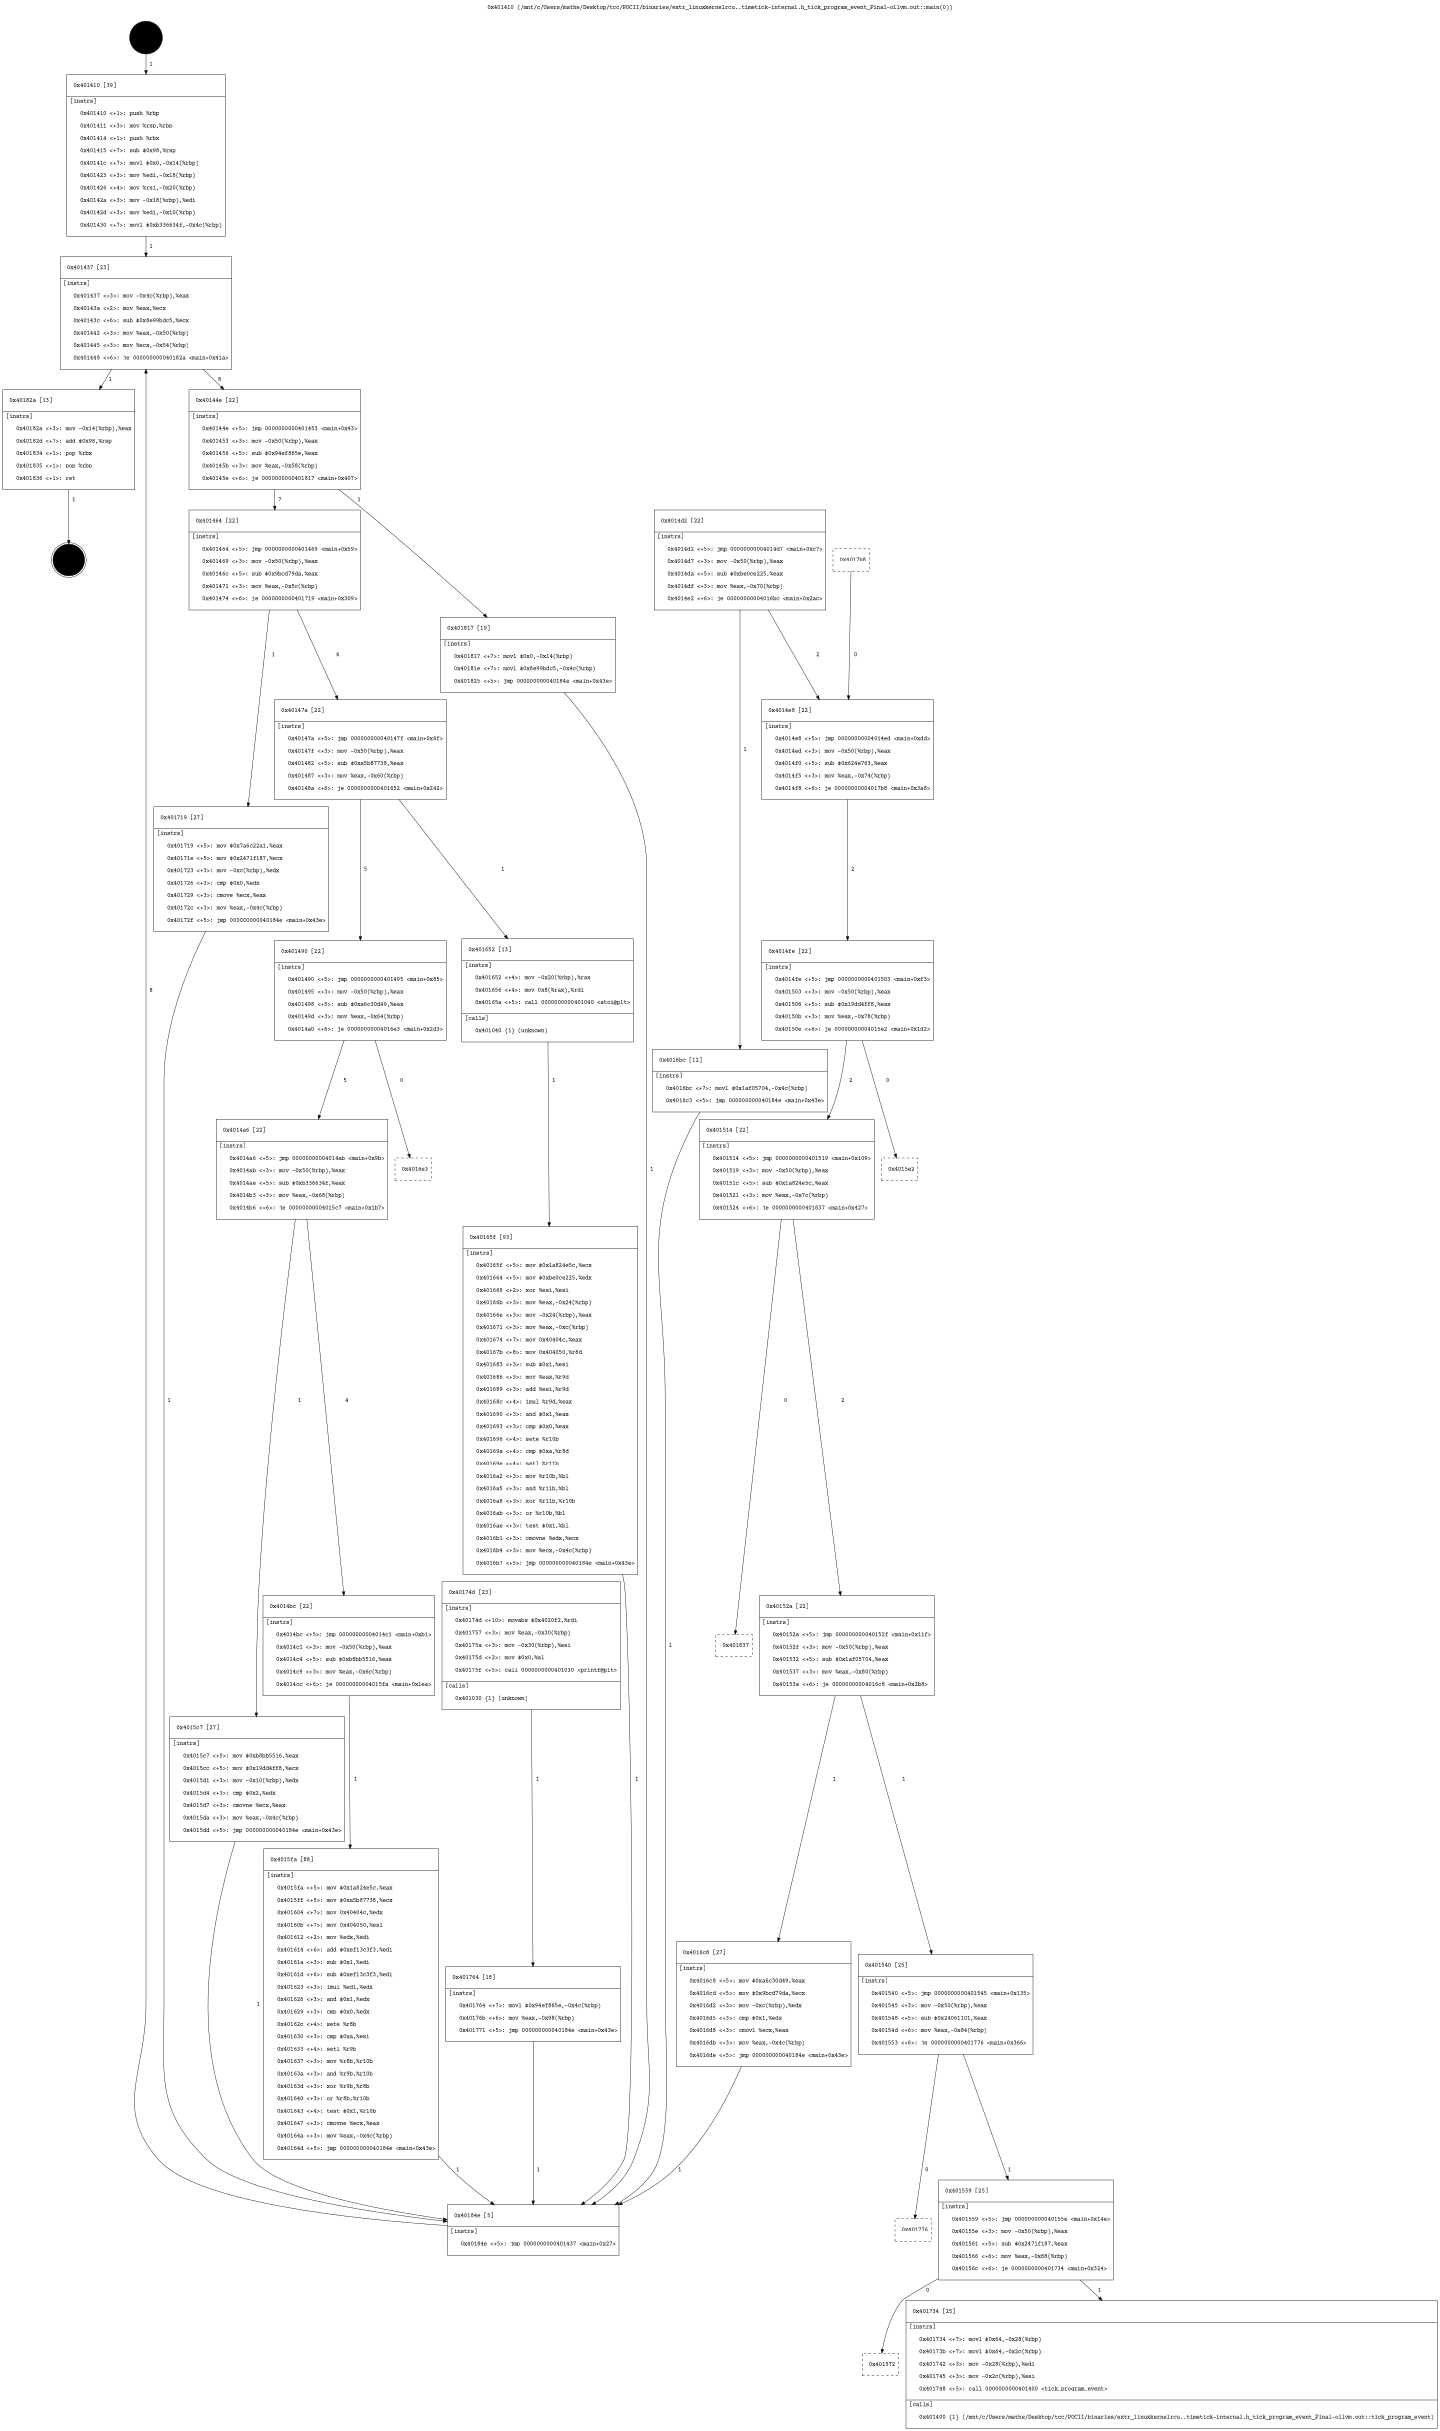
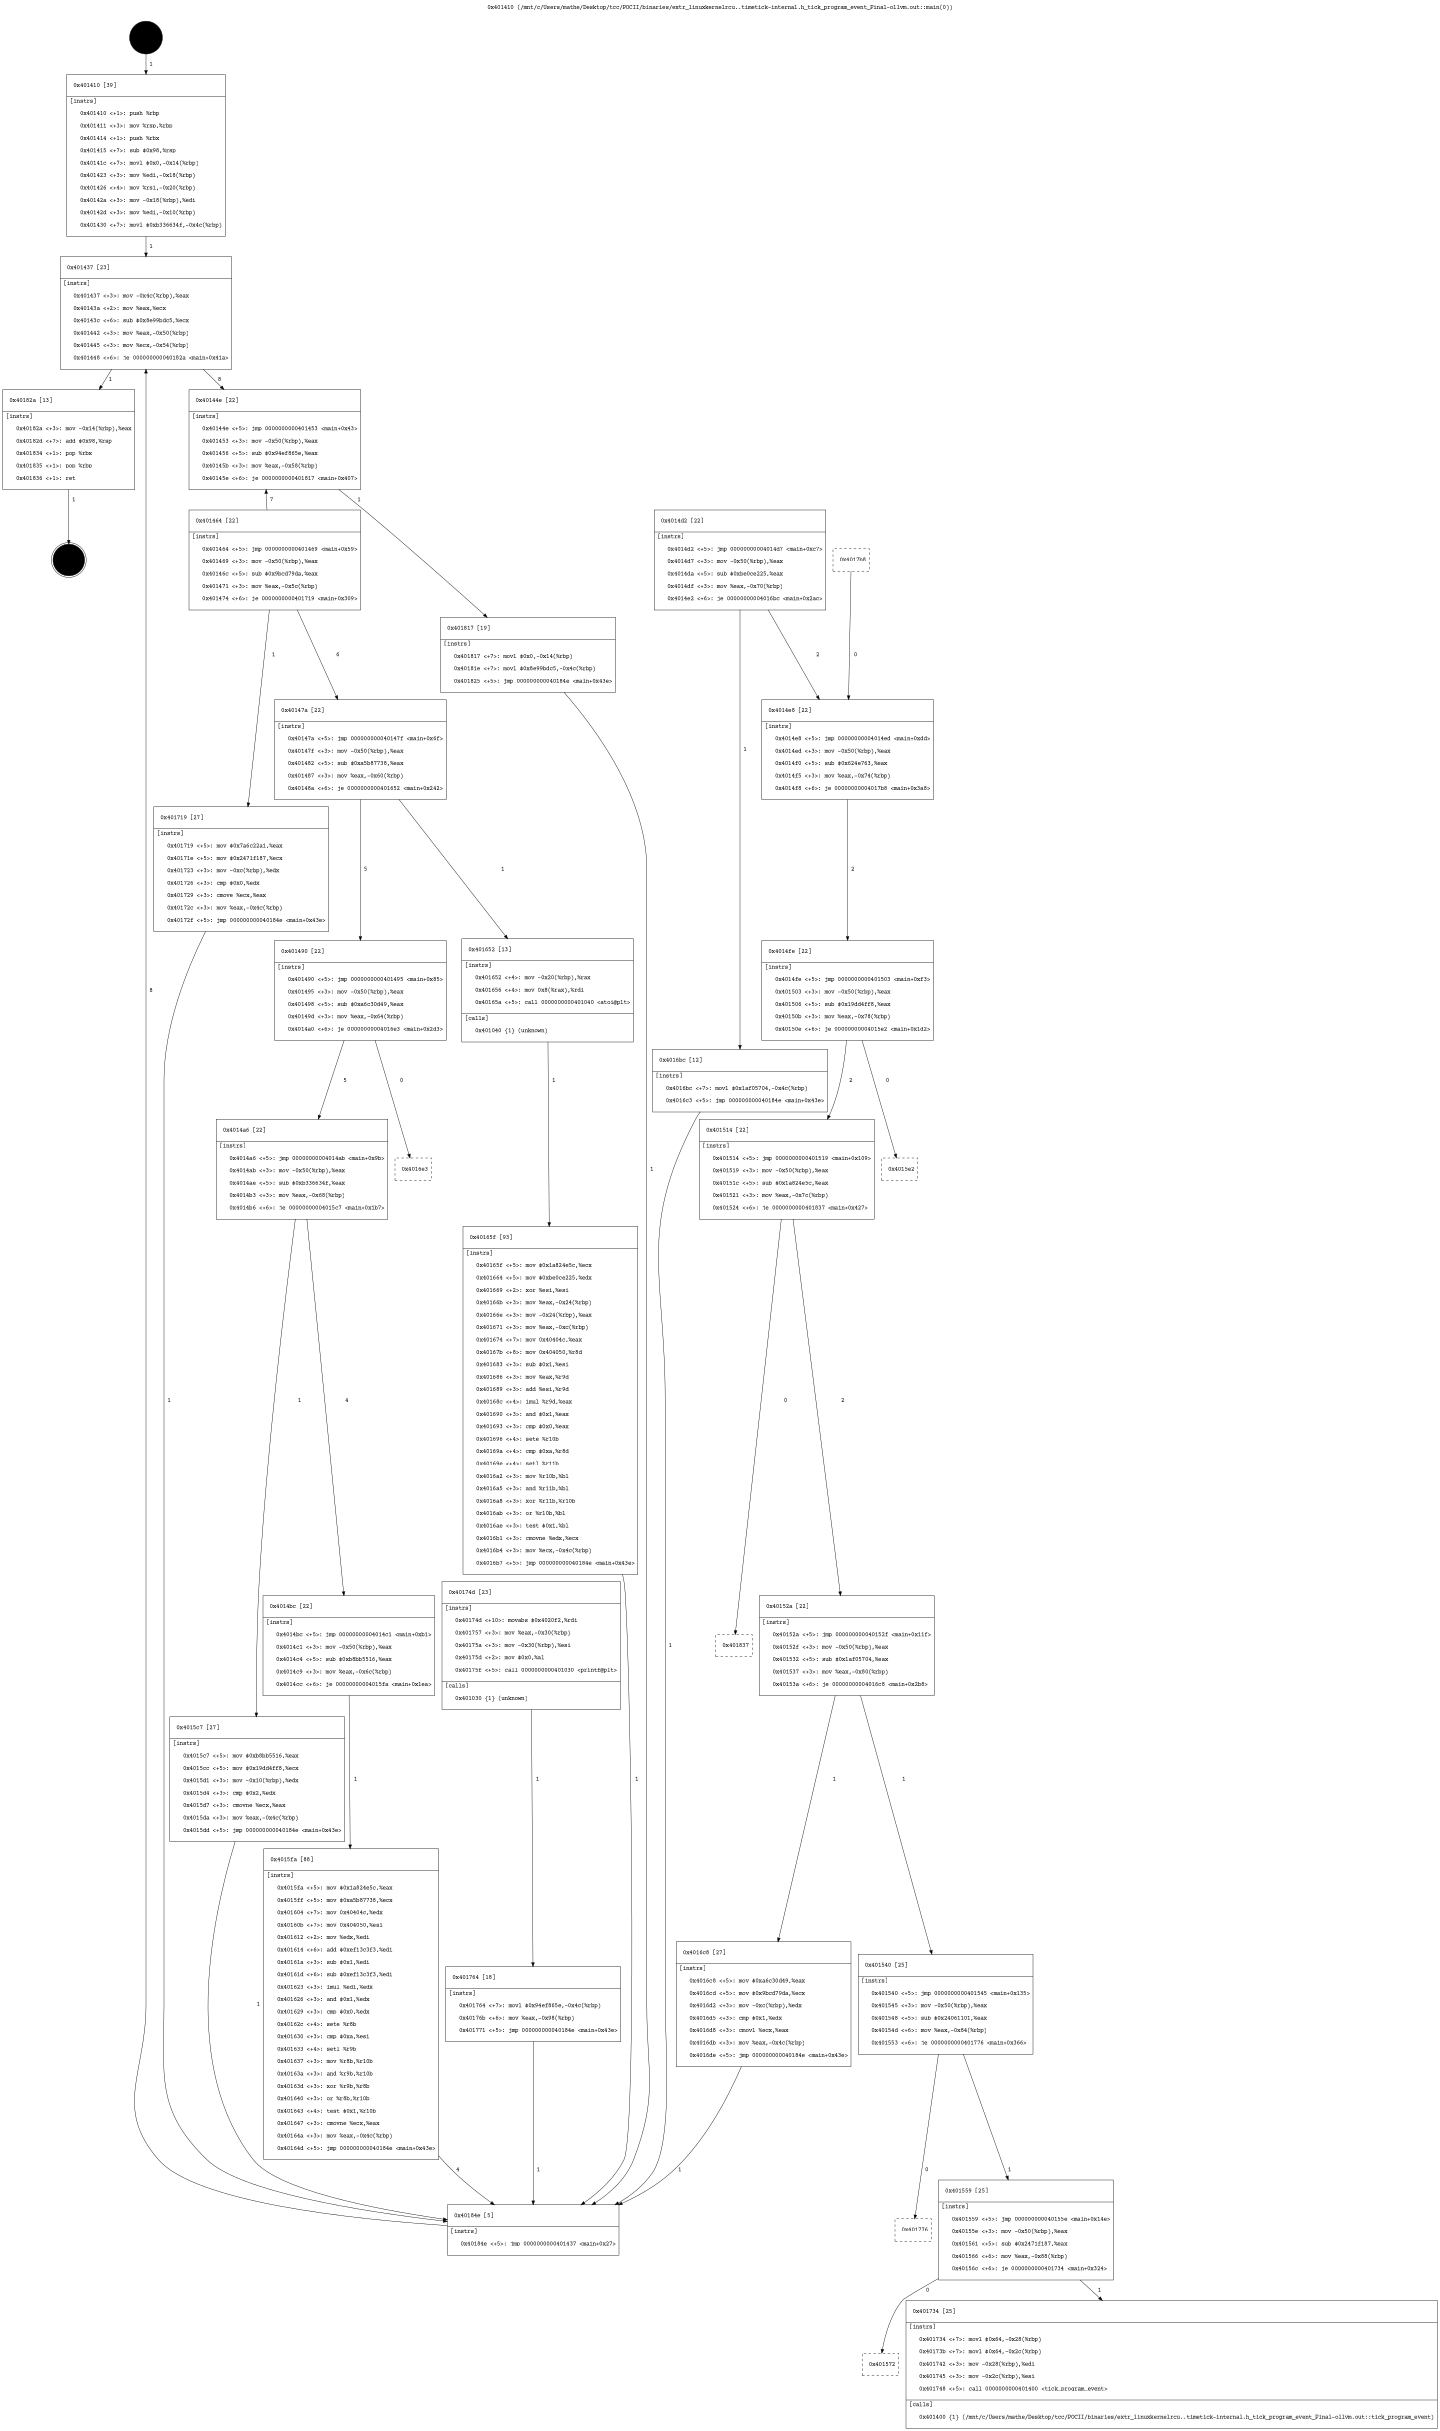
edge "0x40144e [22]" -> "0x401464 [22]": reversed
edge "0x4015fa [88]" -> "0x40184e [5]": label " 1" -> " 4"
